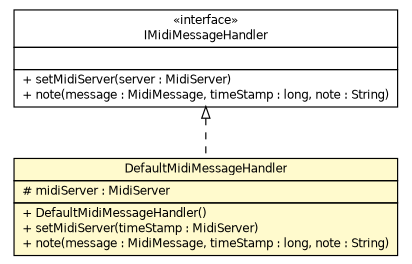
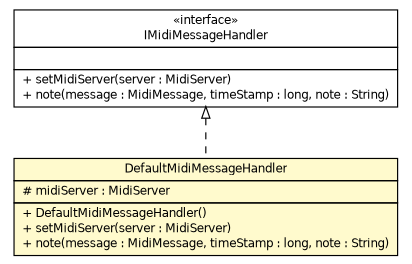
node "DefaultMidiMessageHandler": text "+ setMidiServer(timeStamp : MidiServer)" -> "+ setMidiServer(server : MidiServer)"
